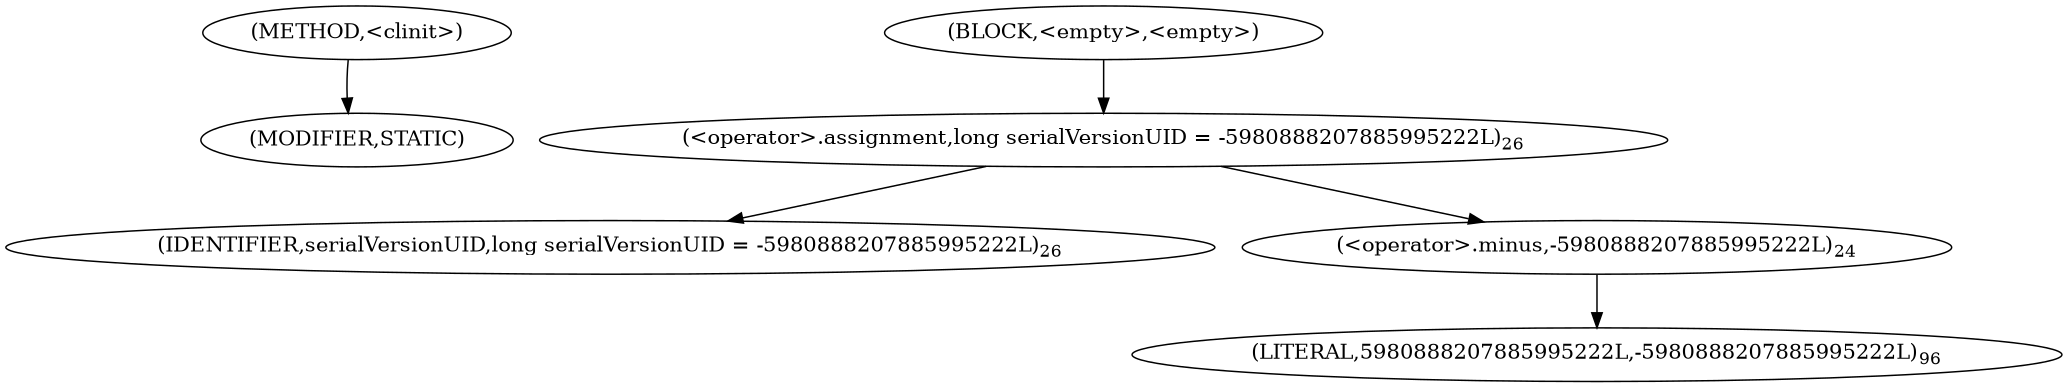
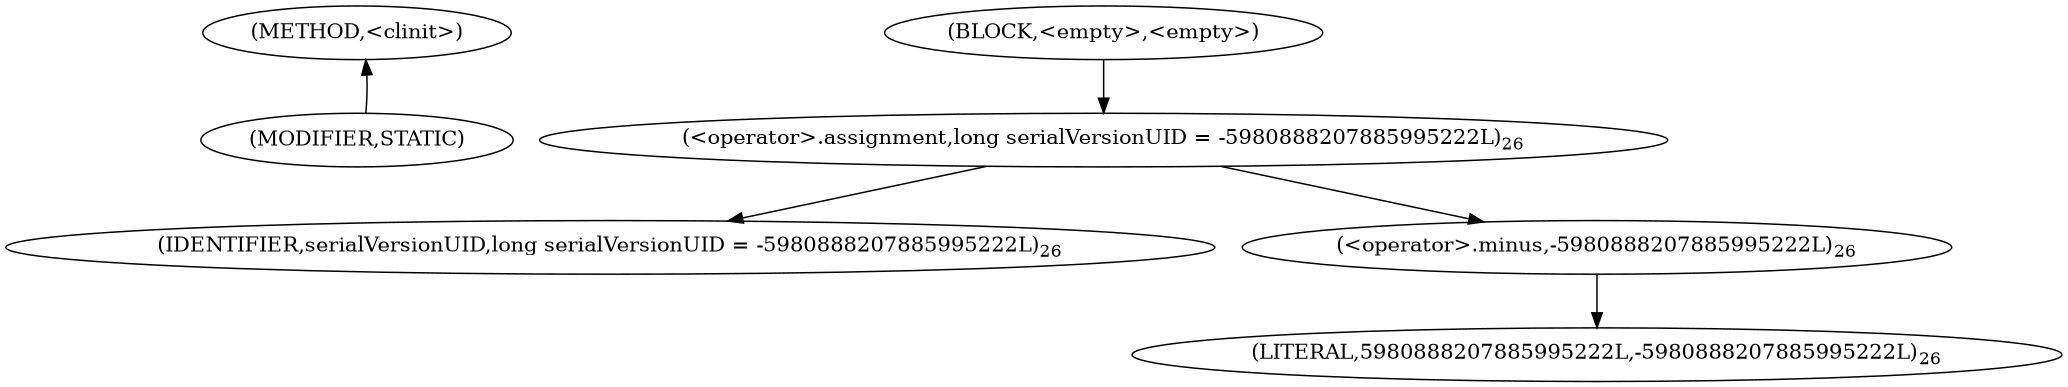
edge "(METHOD,<clinit>)" -> "(MODIFIER,STATIC)": reversed
node "(<operator>.minus,-5980888207885995222L)": text "24" -> "26"
node "(LITERAL,5980888207885995222L,-5980888207885995222L)": text "96" -> "26"
